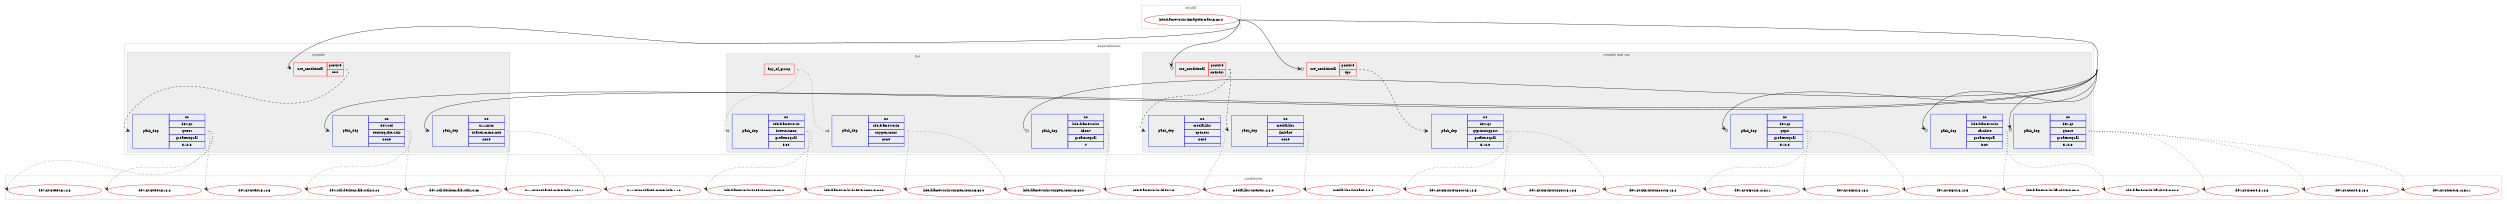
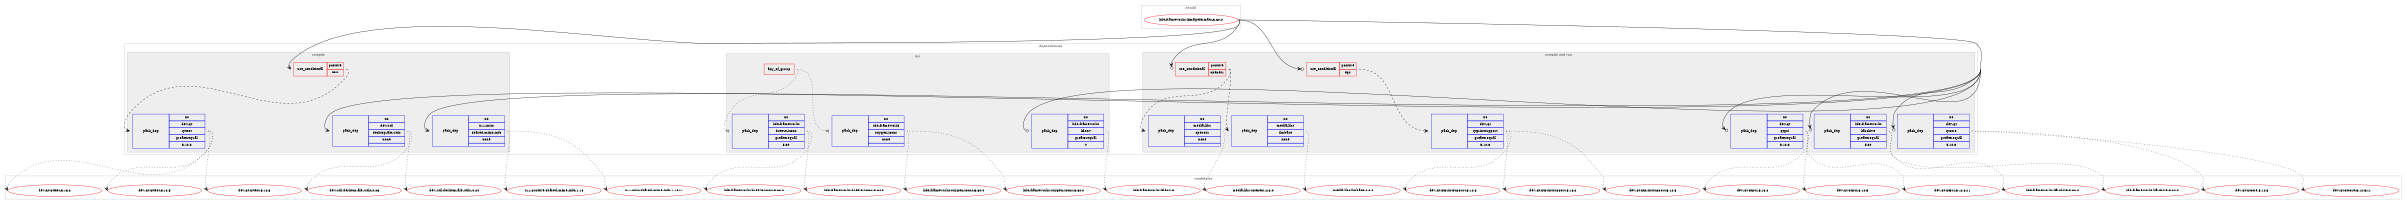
node "x11-misc/shared-mime-info-1.10": label "x11-misc/shared-mime-info-1.10" -> "x11-positive/shared-mime-info-1.10"
node "dev-qt/qtcore-5.13.2": removed
